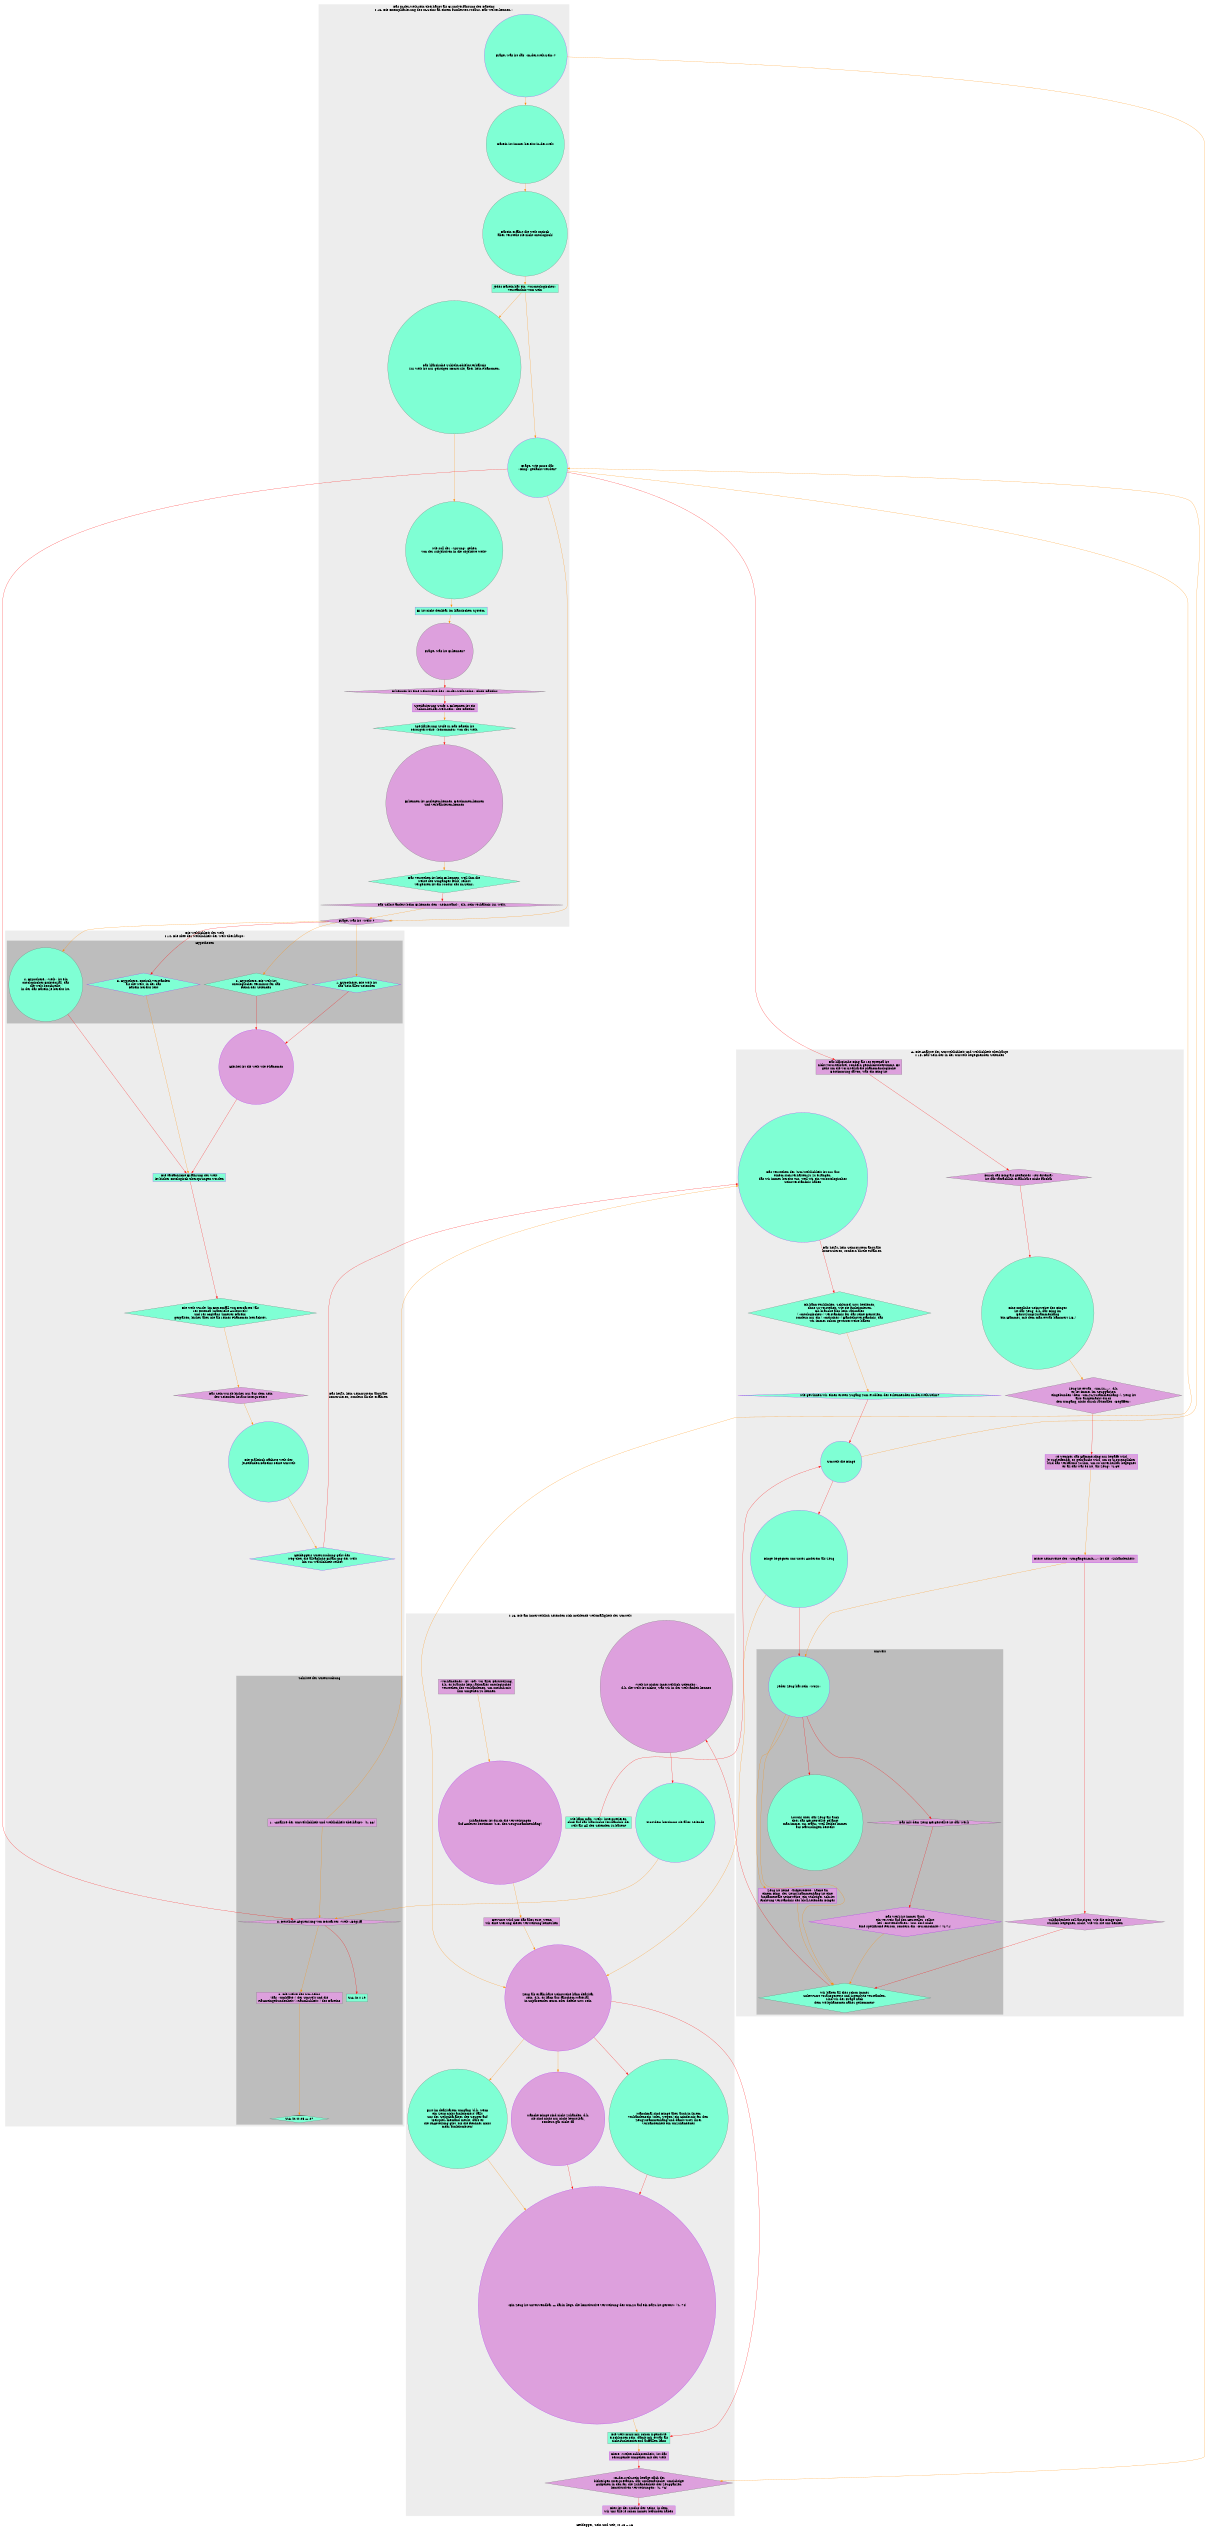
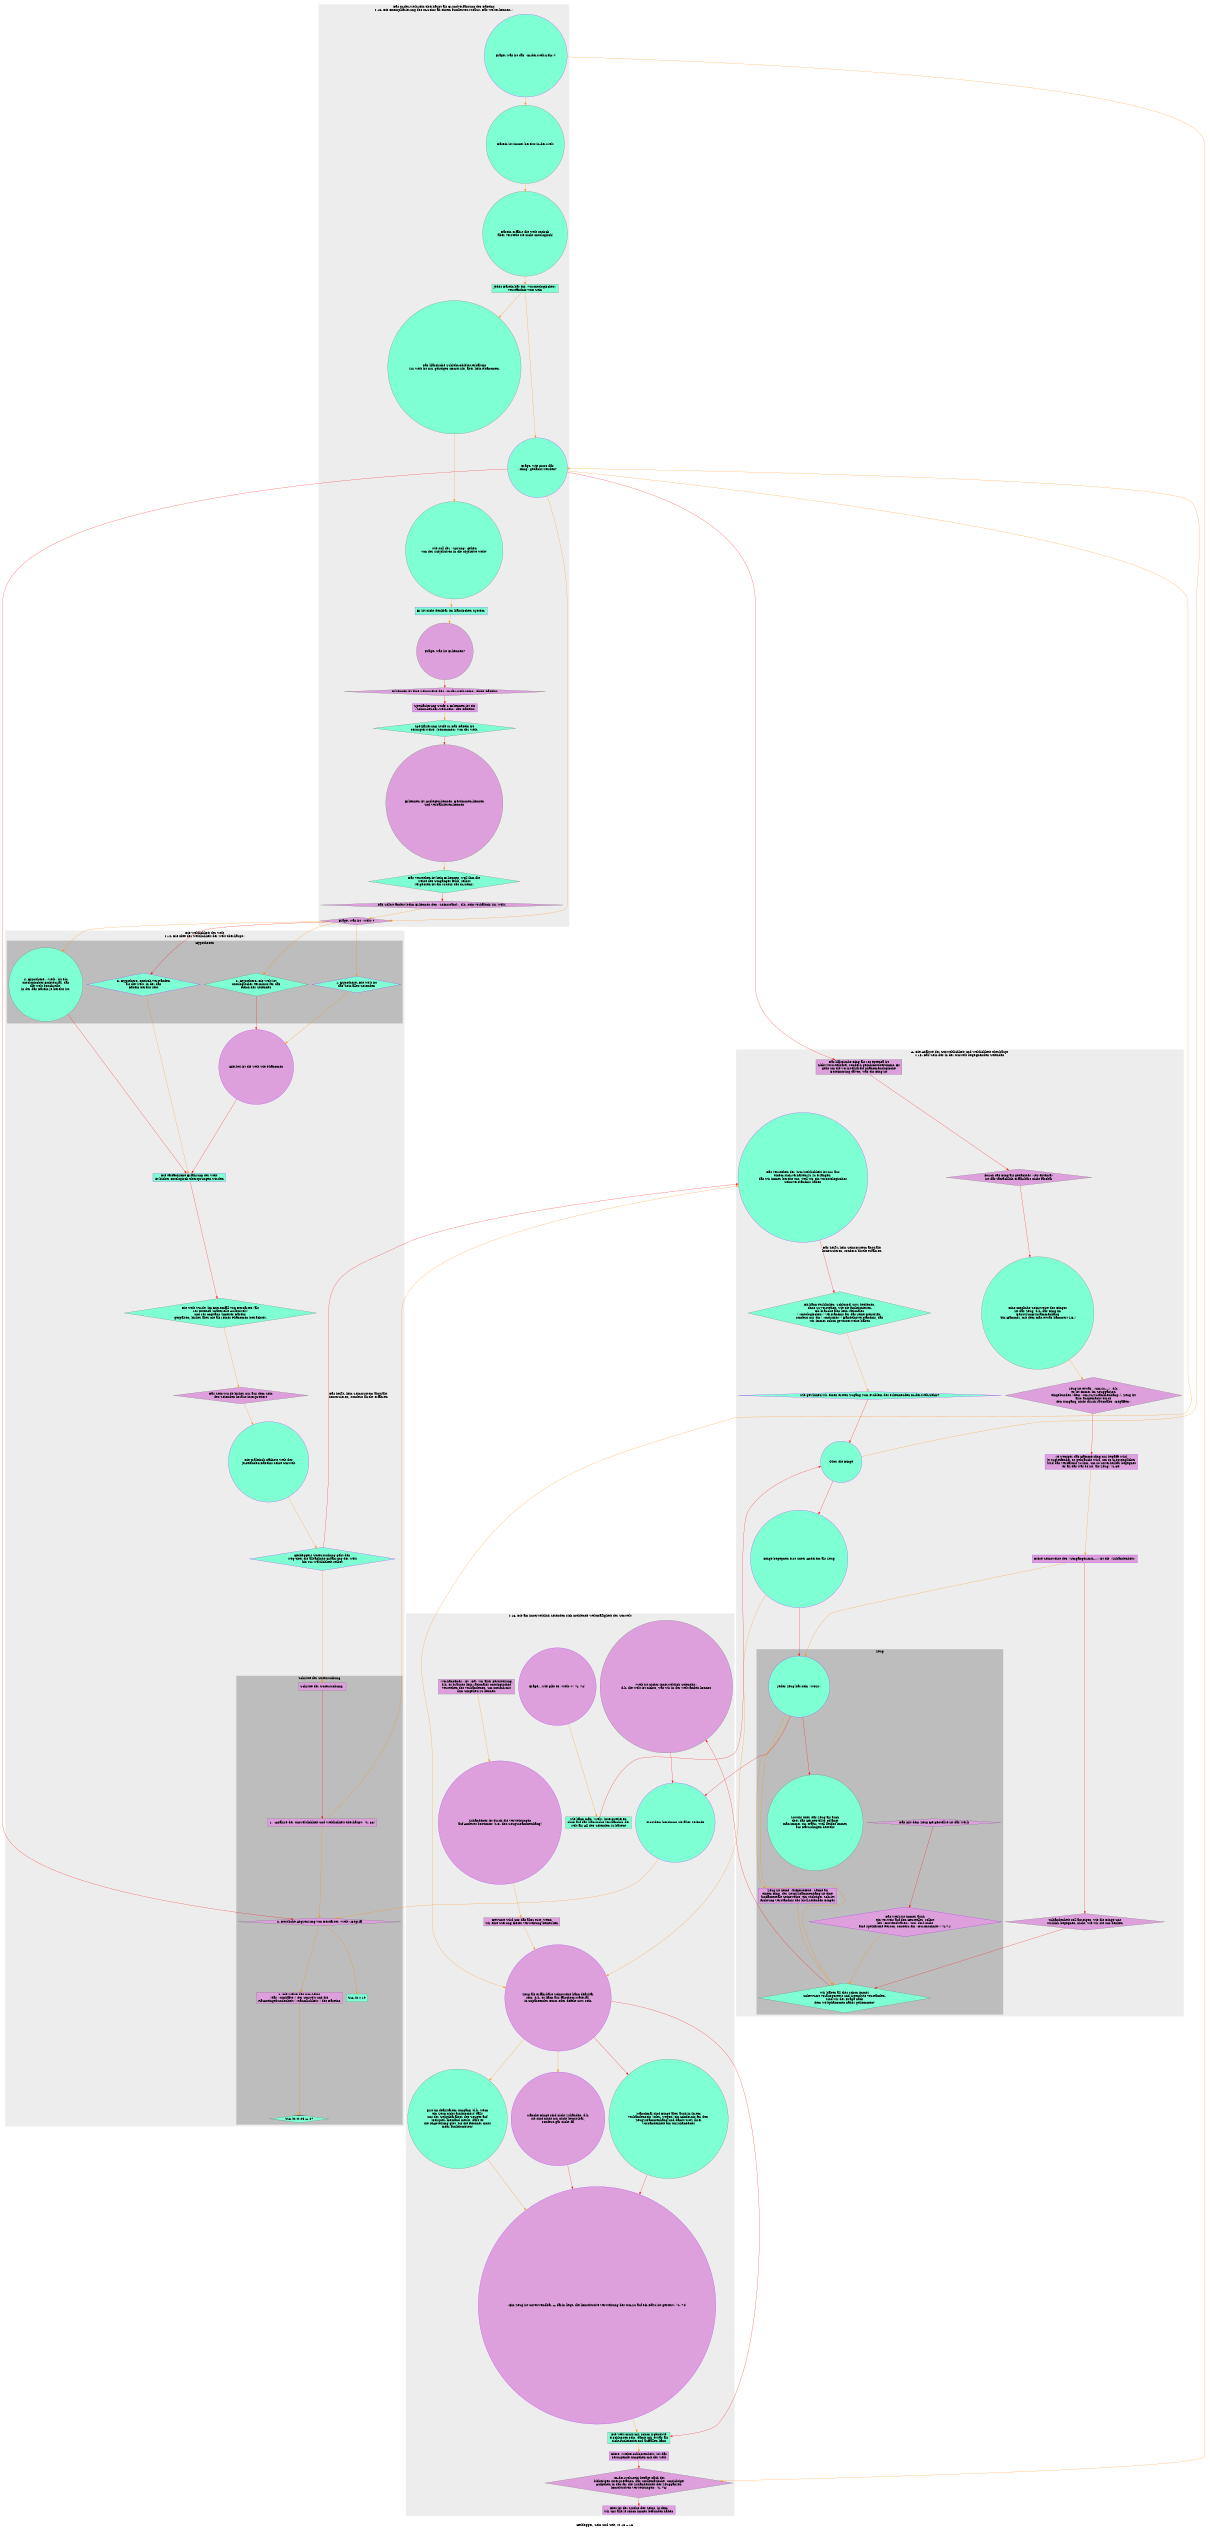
edge "1. Hypothese: Die Welt ist das Sein alles Seienden" -> "Hierbei ist die Welt wie Phänomen": color red -> darkorange
node "Umwelt die Dinge": label "Umwelt die Dinge" -> "Über die Dinge"
node "Dinge begegnen uns unter Anderem als Zeug": label "Dinge begegnen uns unter Anderem als Zeug" -> "Dinge begegnen erst unter Anderem als Zeug"
cluster "Umwelt": label "Umwelt" -> "Zeug"
node "Schritte der Untersuchung:": added
node "Frage: „Wie gibt es »Welt«?“ (S. 72)": added
edge "Jedes Zeug hat sein »Wozu«" -> "Das mit dem Zeug Hergestellte ist das Werk": now "Jedes Zeug hat sein »Wozu«" -> "Trotzdem bestimmt sie alles Seiende"
edge "2. Deutliche Abgrenzung von Descartes »Welt«-Begriff" -> "U.A. in § 19": color red -> darkorange
